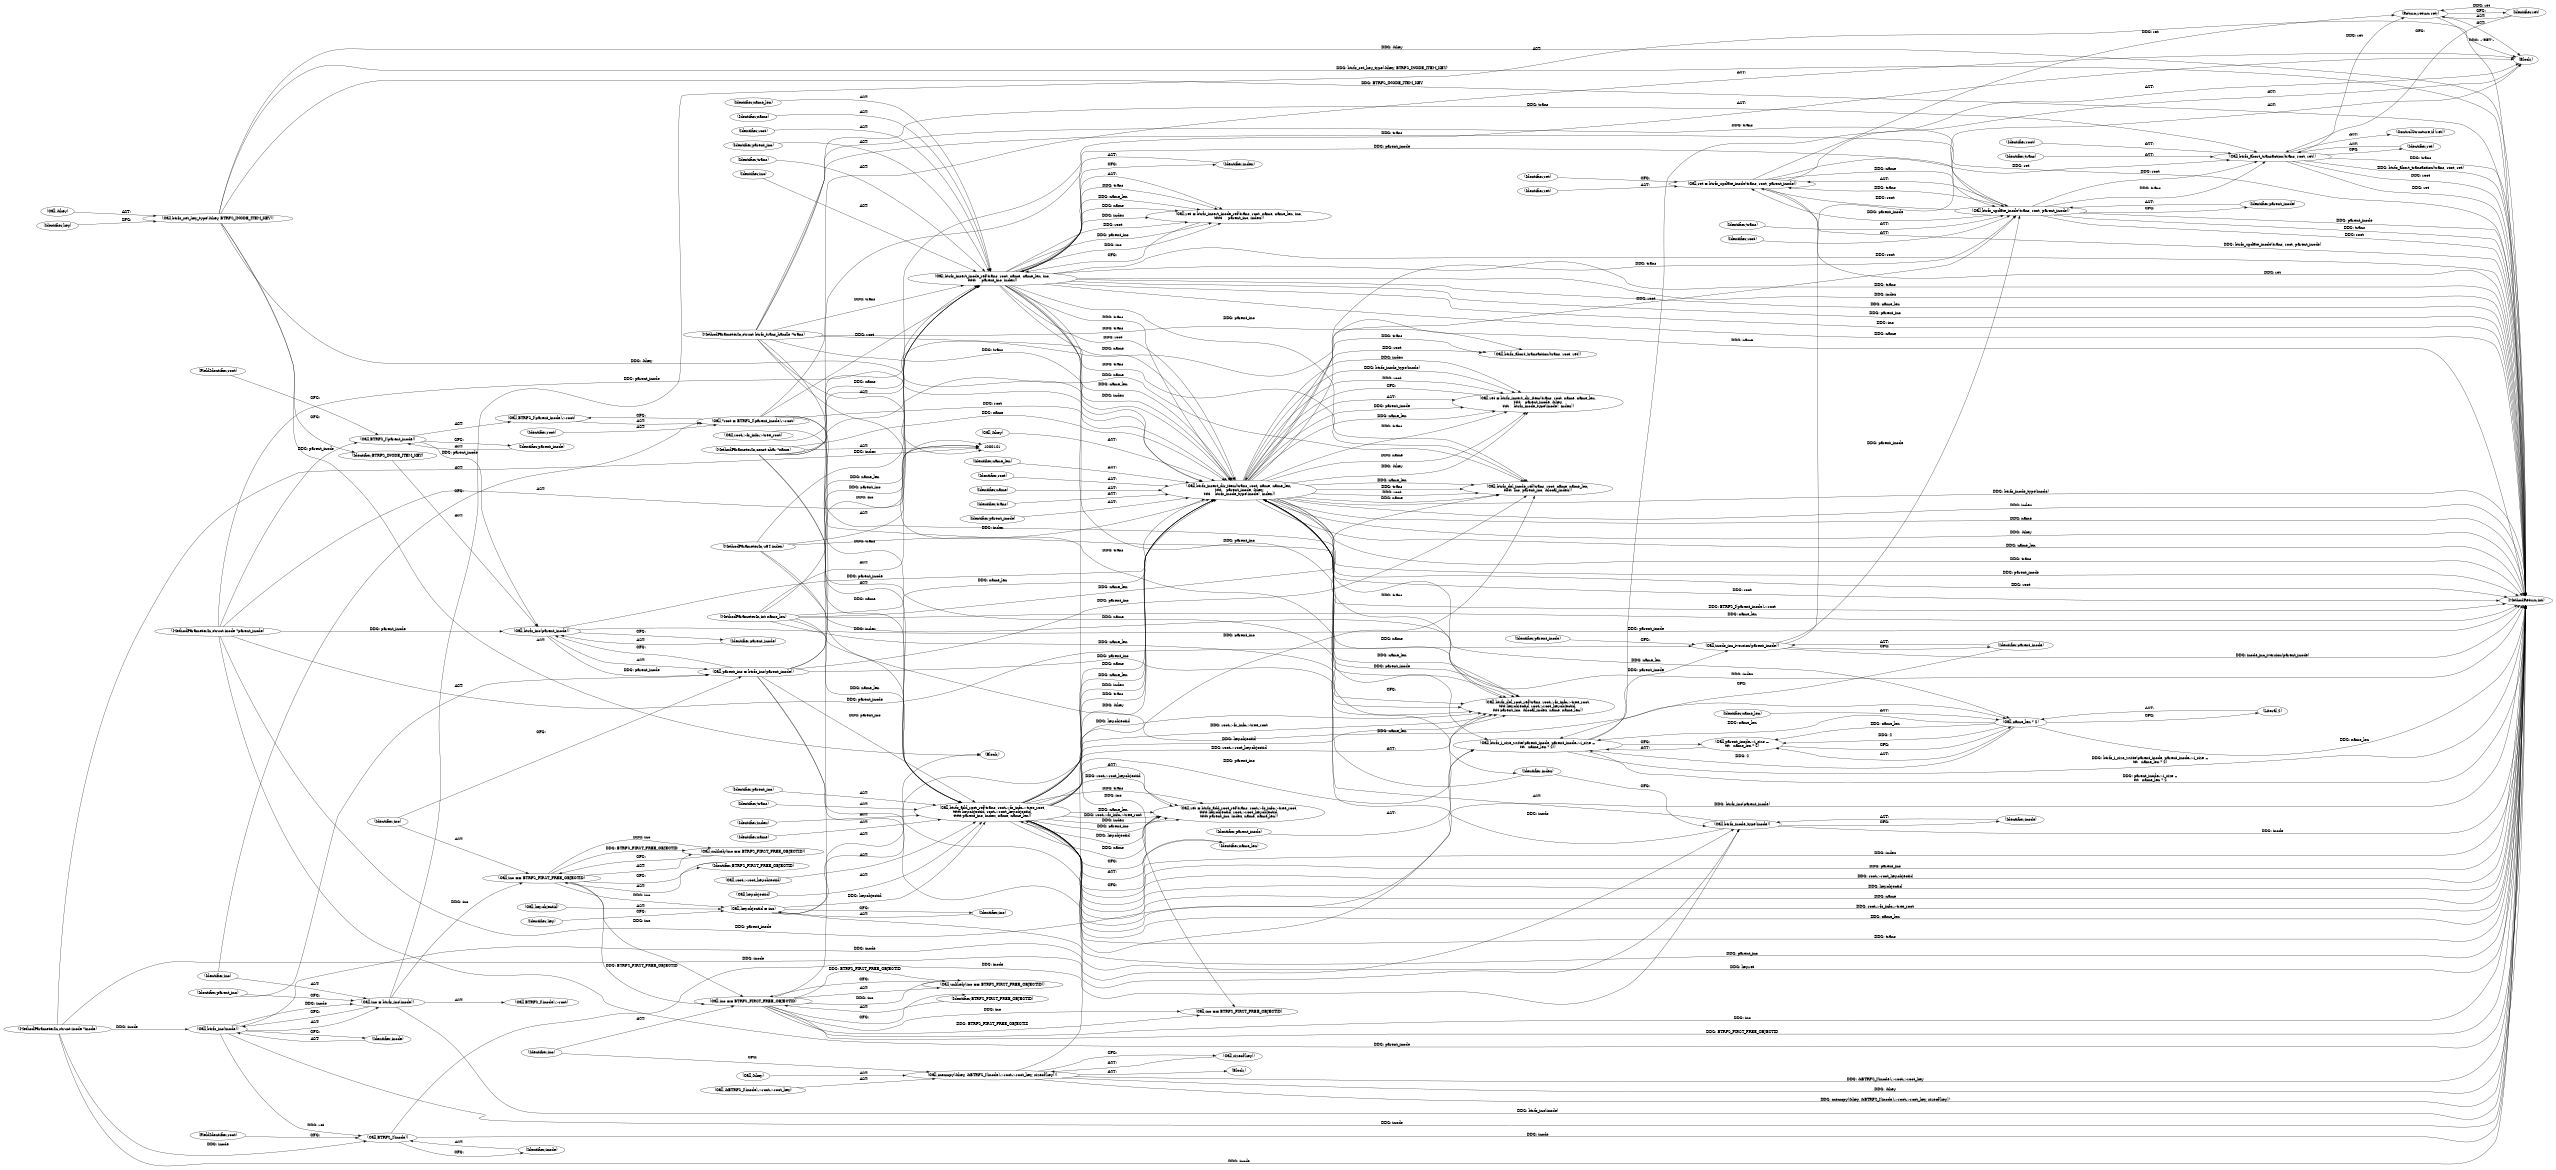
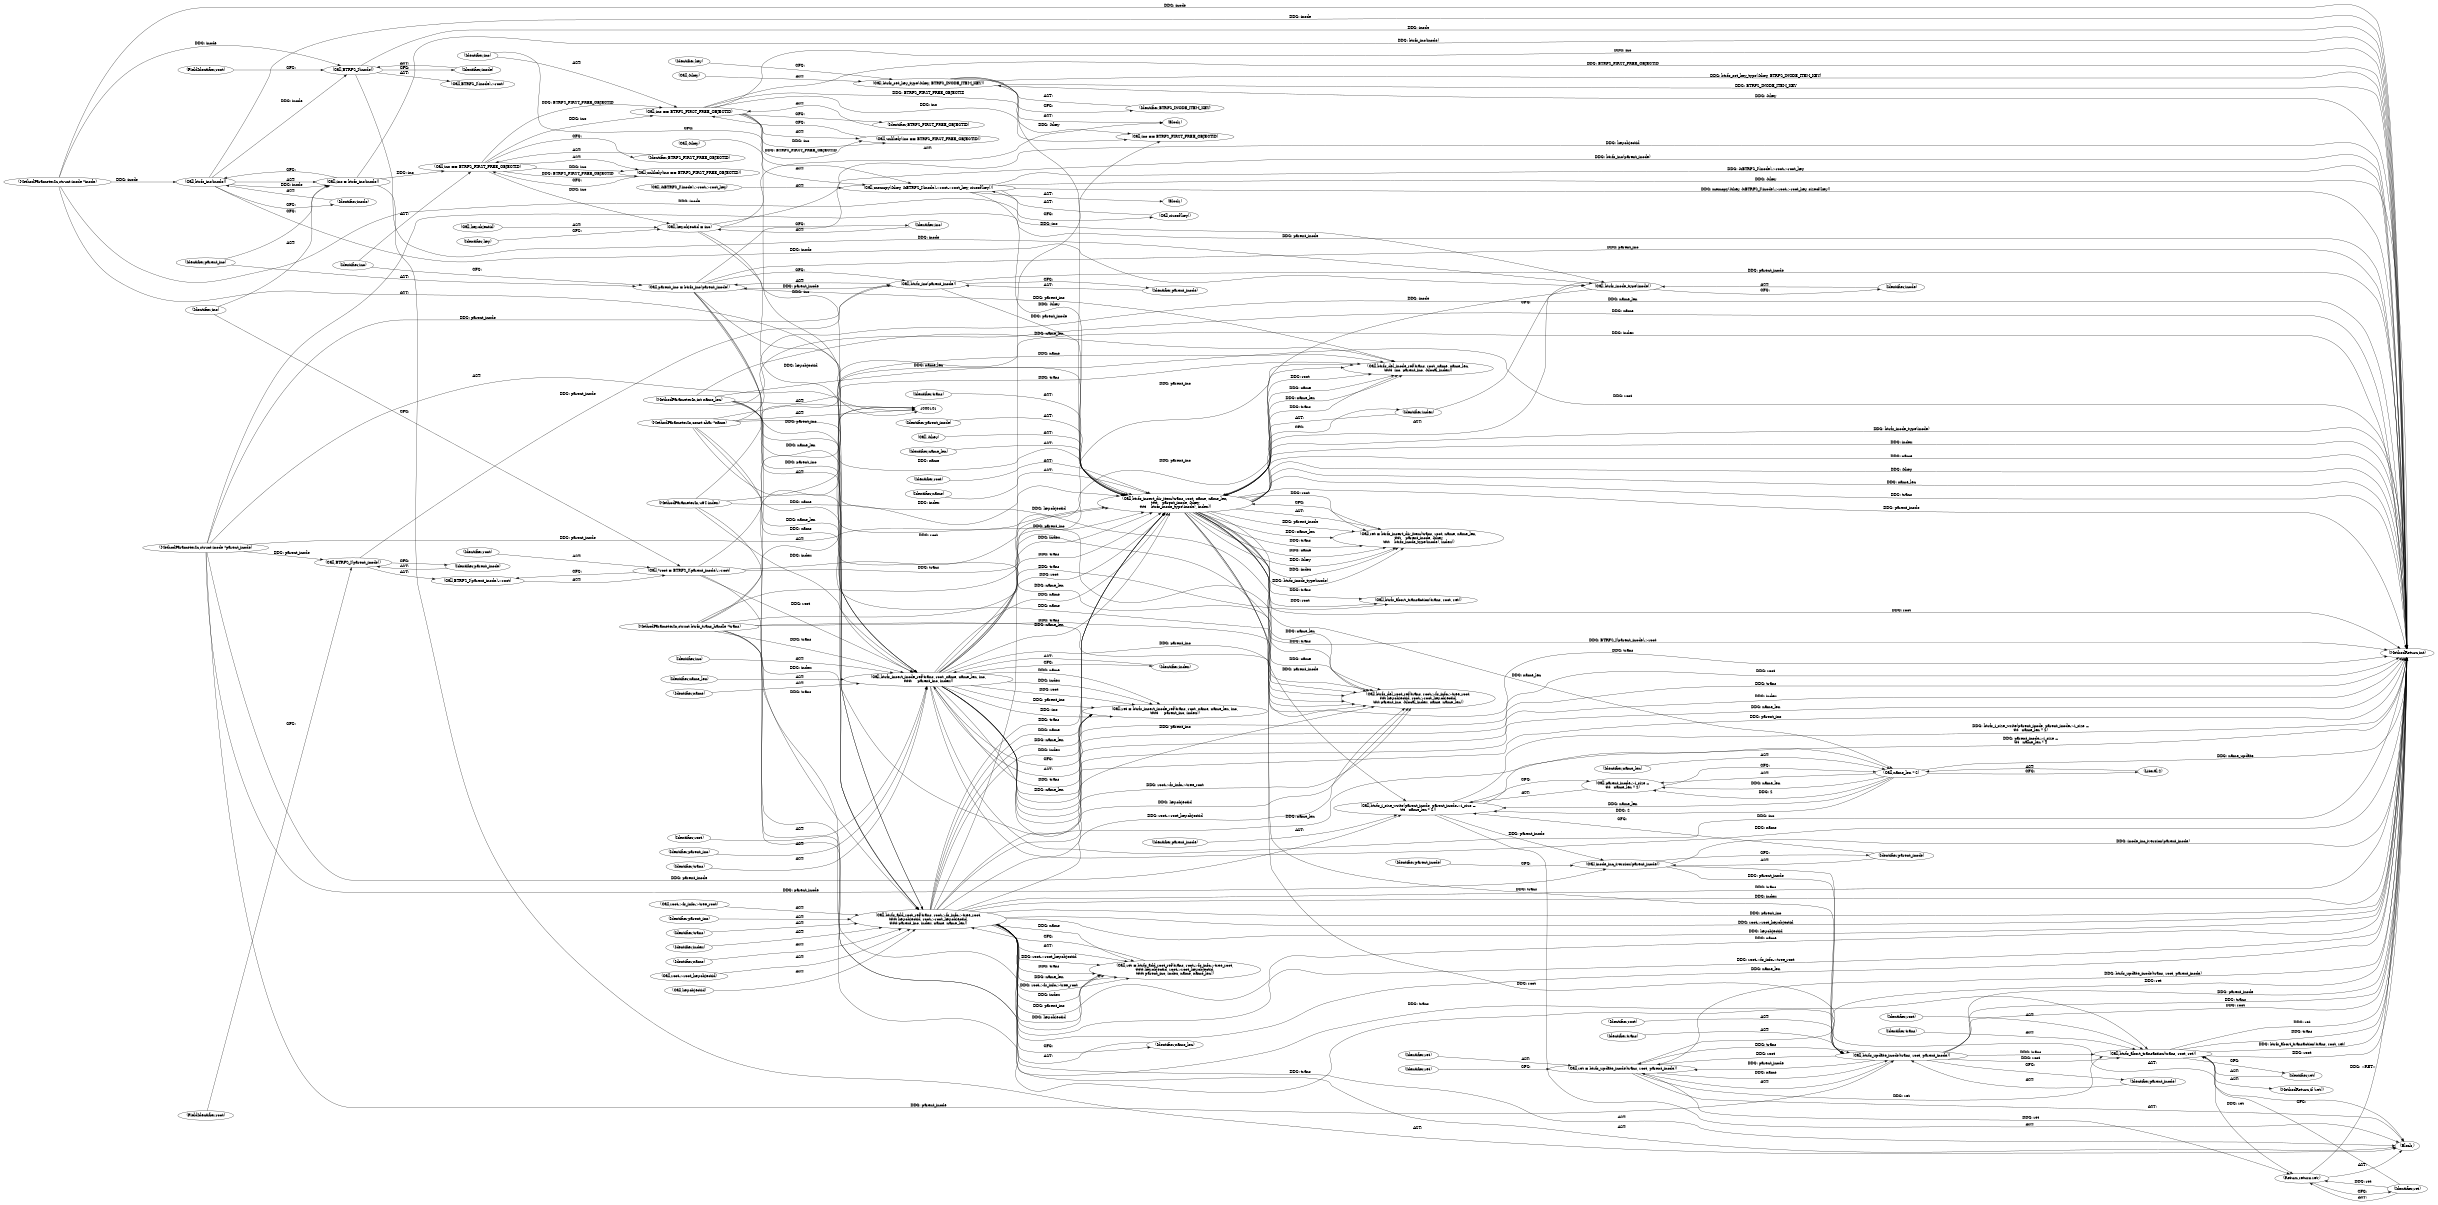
node "(ControlStructure,if (ret))": label "(ControlStructure,if (ret))" -> "(MethodReturn,if (ret))"
edge "(Call,root->fs_info->tree_root)" -> "(Call,btrfs_update_inode(trans, root, parent_inode))": now "(MethodParameterIn,struct inode *parent_inode)" -> "(Call,btrfs_update_inode(trans, root, parent_inode))"
edge "(Identifier,BTRFS_INODE_ITEM_KEY)" -> "(Call,btrfs_ino(parent_inode))": now "(Identifier,BTRFS_INODE_ITEM_KEY)" -> "(Call,btrfs_set_key_type(&key, BTRFS_INODE_ITEM_KEY))"
edge "(Call,name_len * 2)" -> "(MethodReturn,int)": label "DDG: name_len" -> "DDG: name_update"
edge "(Call,btrfs_inode_type(inode))" -> "(MethodReturn,int)": removed, label "DDG: inode"
edge "(Call,key.objectid = ino)" -> "(MethodReturn,int)": label "DDG: key.ret" -> "DDG: key.objectid"
edge "(Call,ino = btrfs_ino(inode))" -> "(Call,BTRFS_I(inode)->root)": now "(Call,BTRFS_I(inode))" -> "(Call,BTRFS_I(inode)->root)"
edge "(Call,btrfs_ino(inode))" -> "(Call,BTRFS_I(inode))": label "DDG: ret" -> "DDG: inode"
